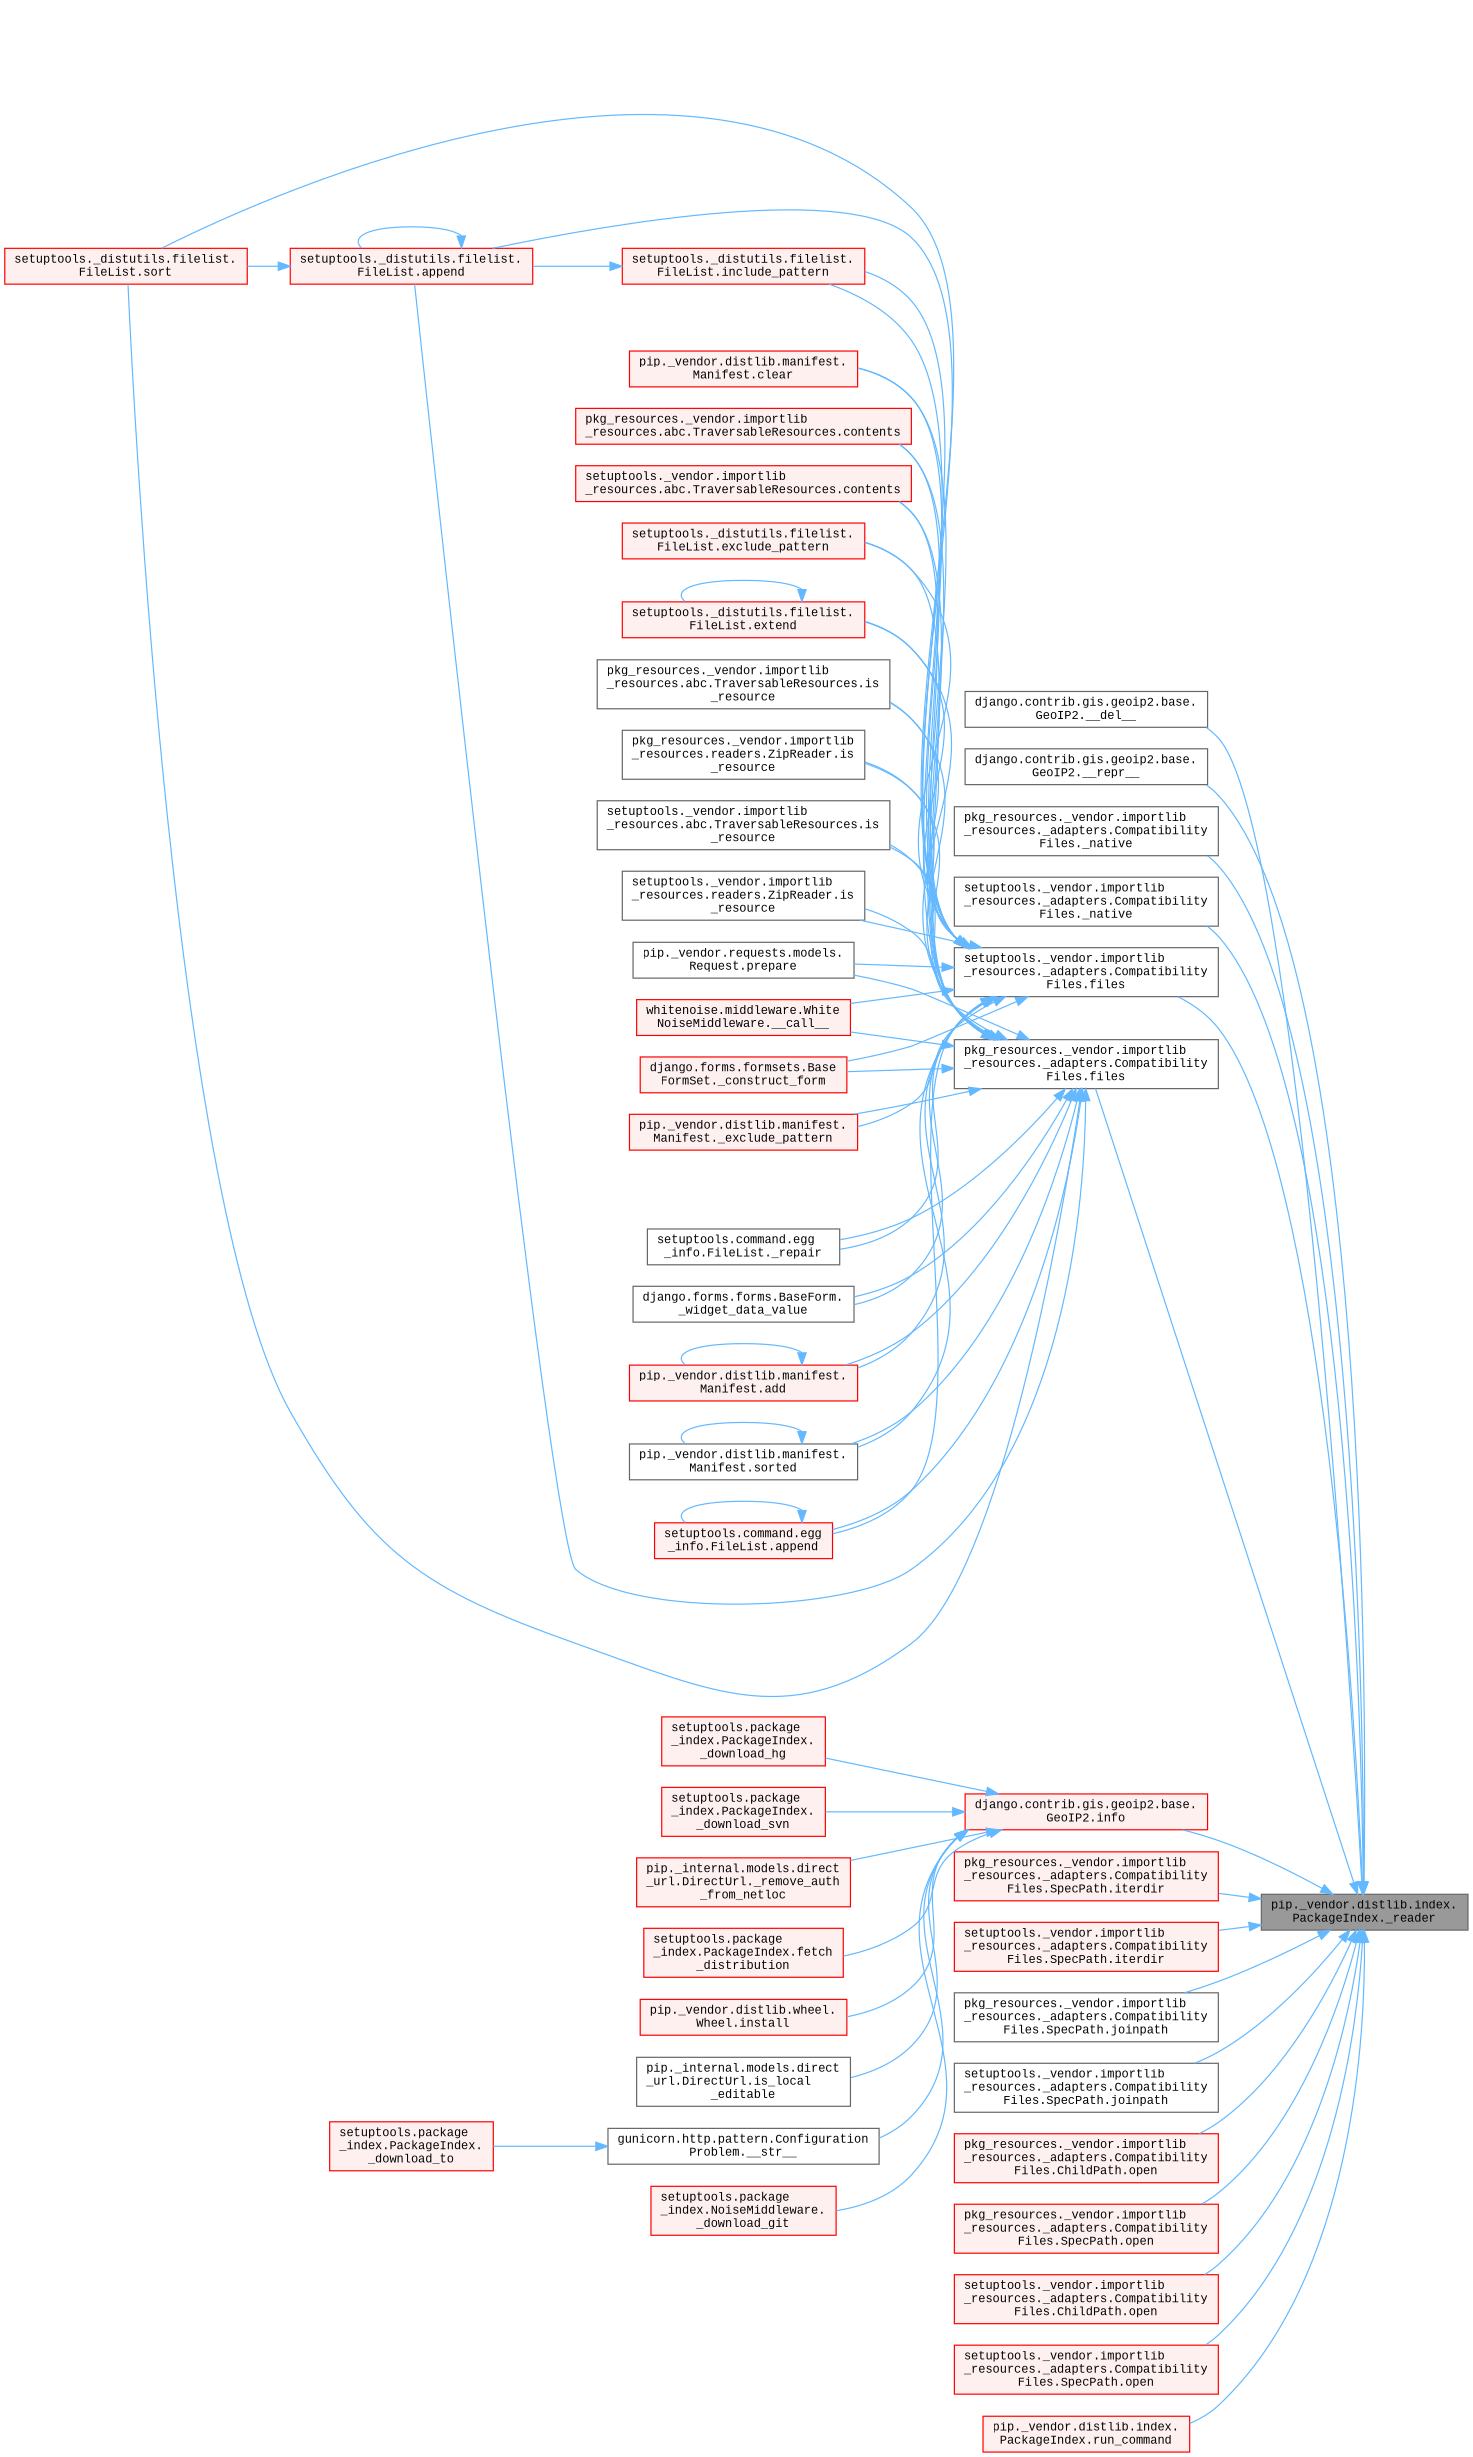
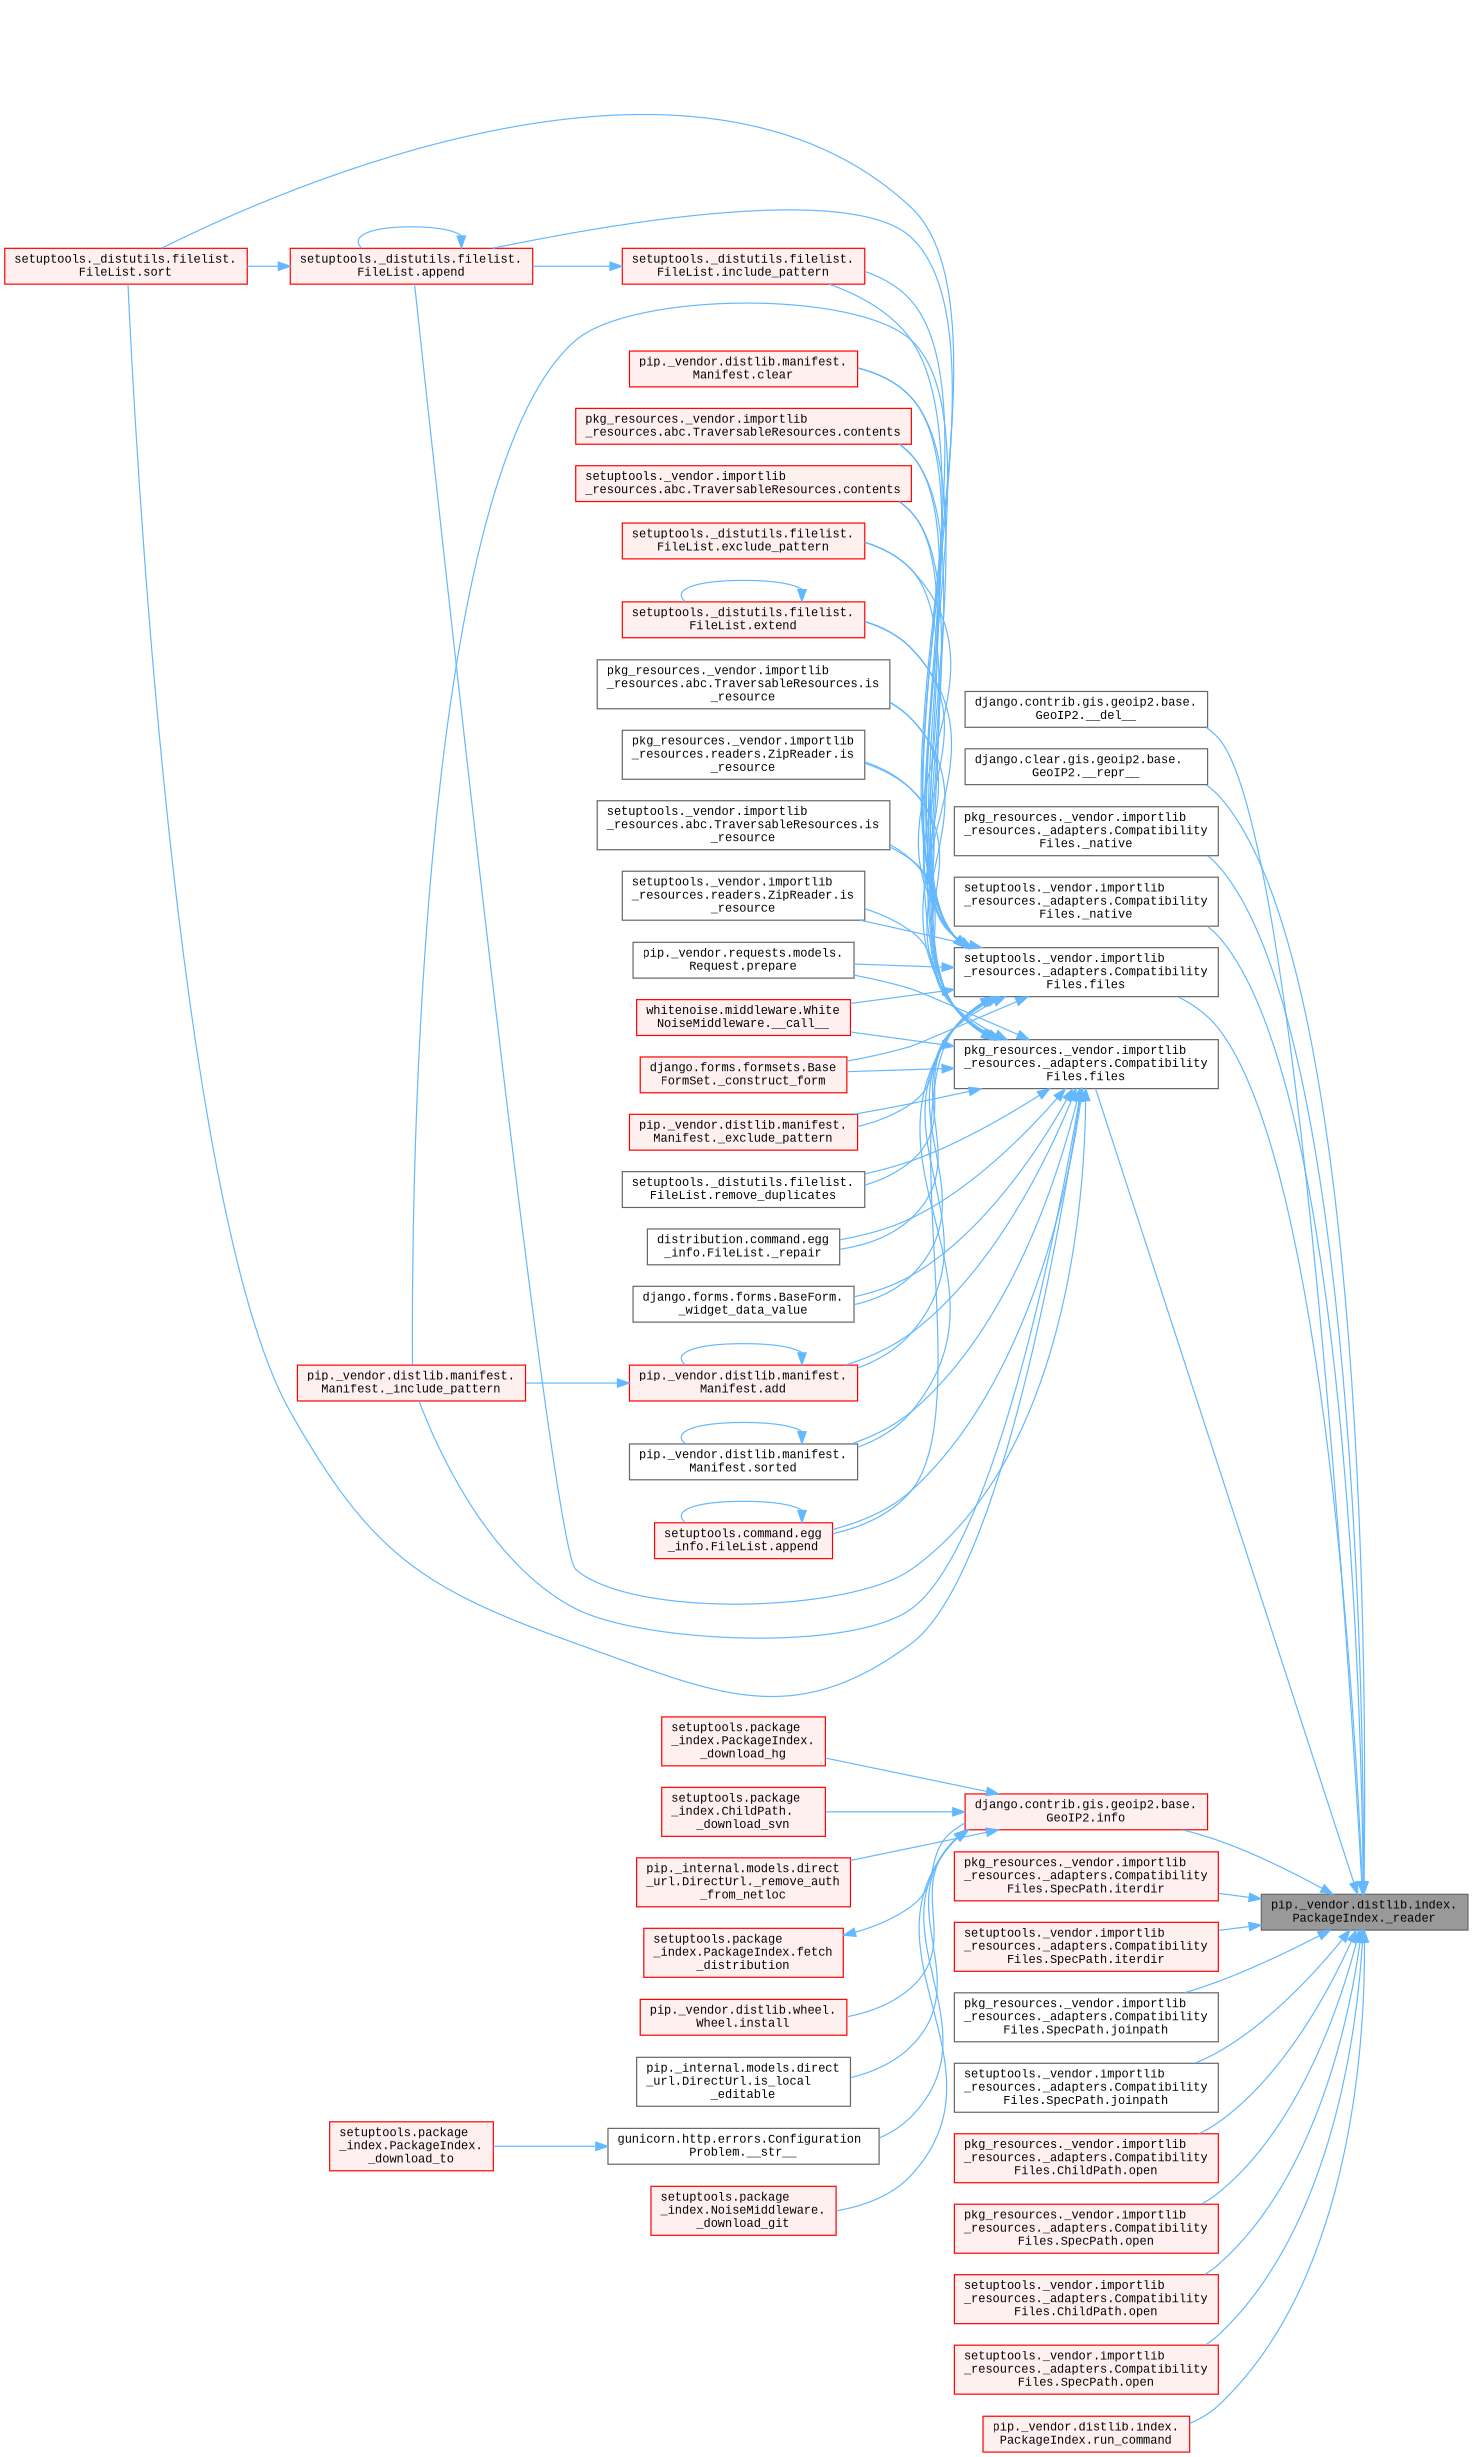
node "django.contrib.gis.geoip2.base. GeoIP2.__repr__": label "django.contrib.gis.geoip2.base. GeoIP2.__repr__" -> "django.clear.gis.geoip2.base. GeoIP2.__repr__"
node "setuptools._distutils.filelist. FileList.remove_duplicates": added
node "setuptools.command.egg _info.FileList._repair": label "setuptools.command.egg _info.FileList._repair" -> "distribution.command.egg _info.FileList._repair"
node "pip._vendor.distlib.manifest. Manifest._include_pattern": added
node "setuptools.package _index.PackageIndex. _download_svn": label "setuptools.package _index.PackageIndex. _download_svn" -> "setuptools.package _index.ChildPath. _download_svn"
edge "setuptools.package _index.PackageIndex.fetch _distribution" -> "django.contrib.gis.geoip2.base. GeoIP2.info": reversed
node "gunicorn.http.pattern.Configuration Problem.__str__": label "gunicorn.http.pattern.Configuration Problem.__str__" -> "gunicorn.http.errors.Configuration Problem.__str__"
